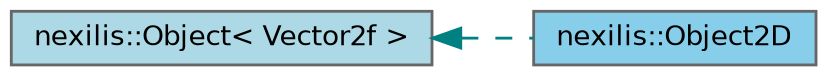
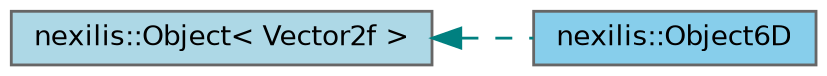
node "nexilis::Object2D": label "nexilis::Object2D" -> "nexilis::Object6D"
